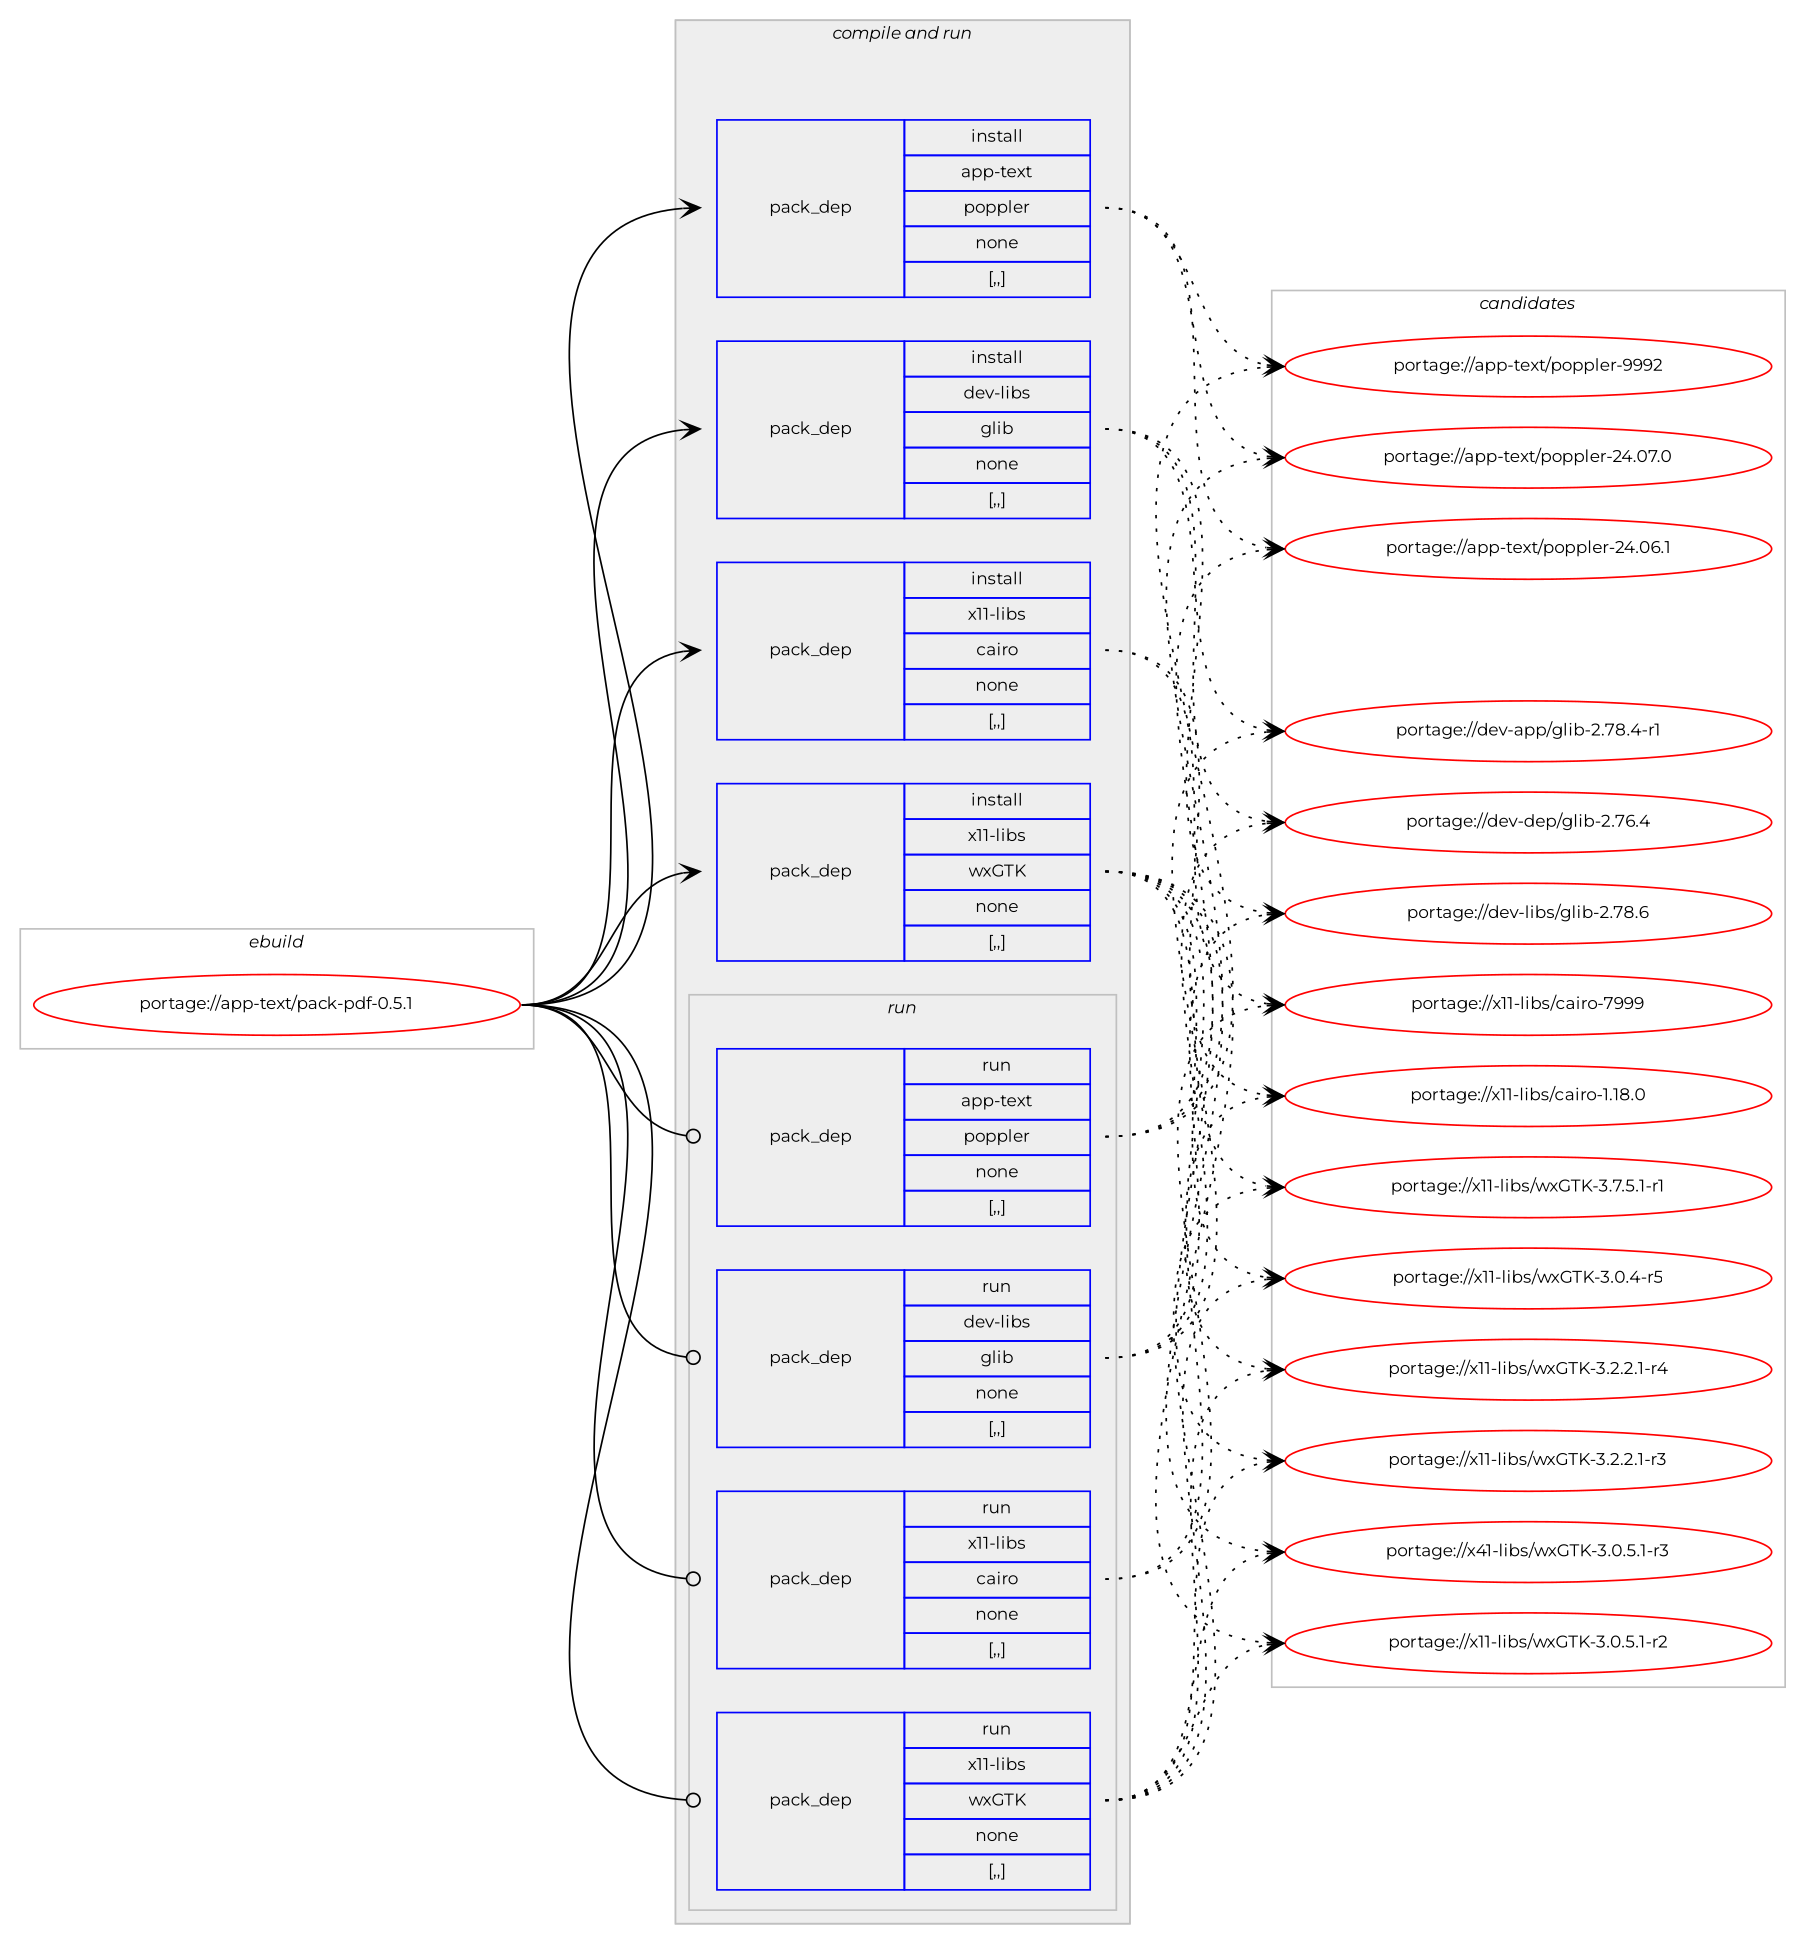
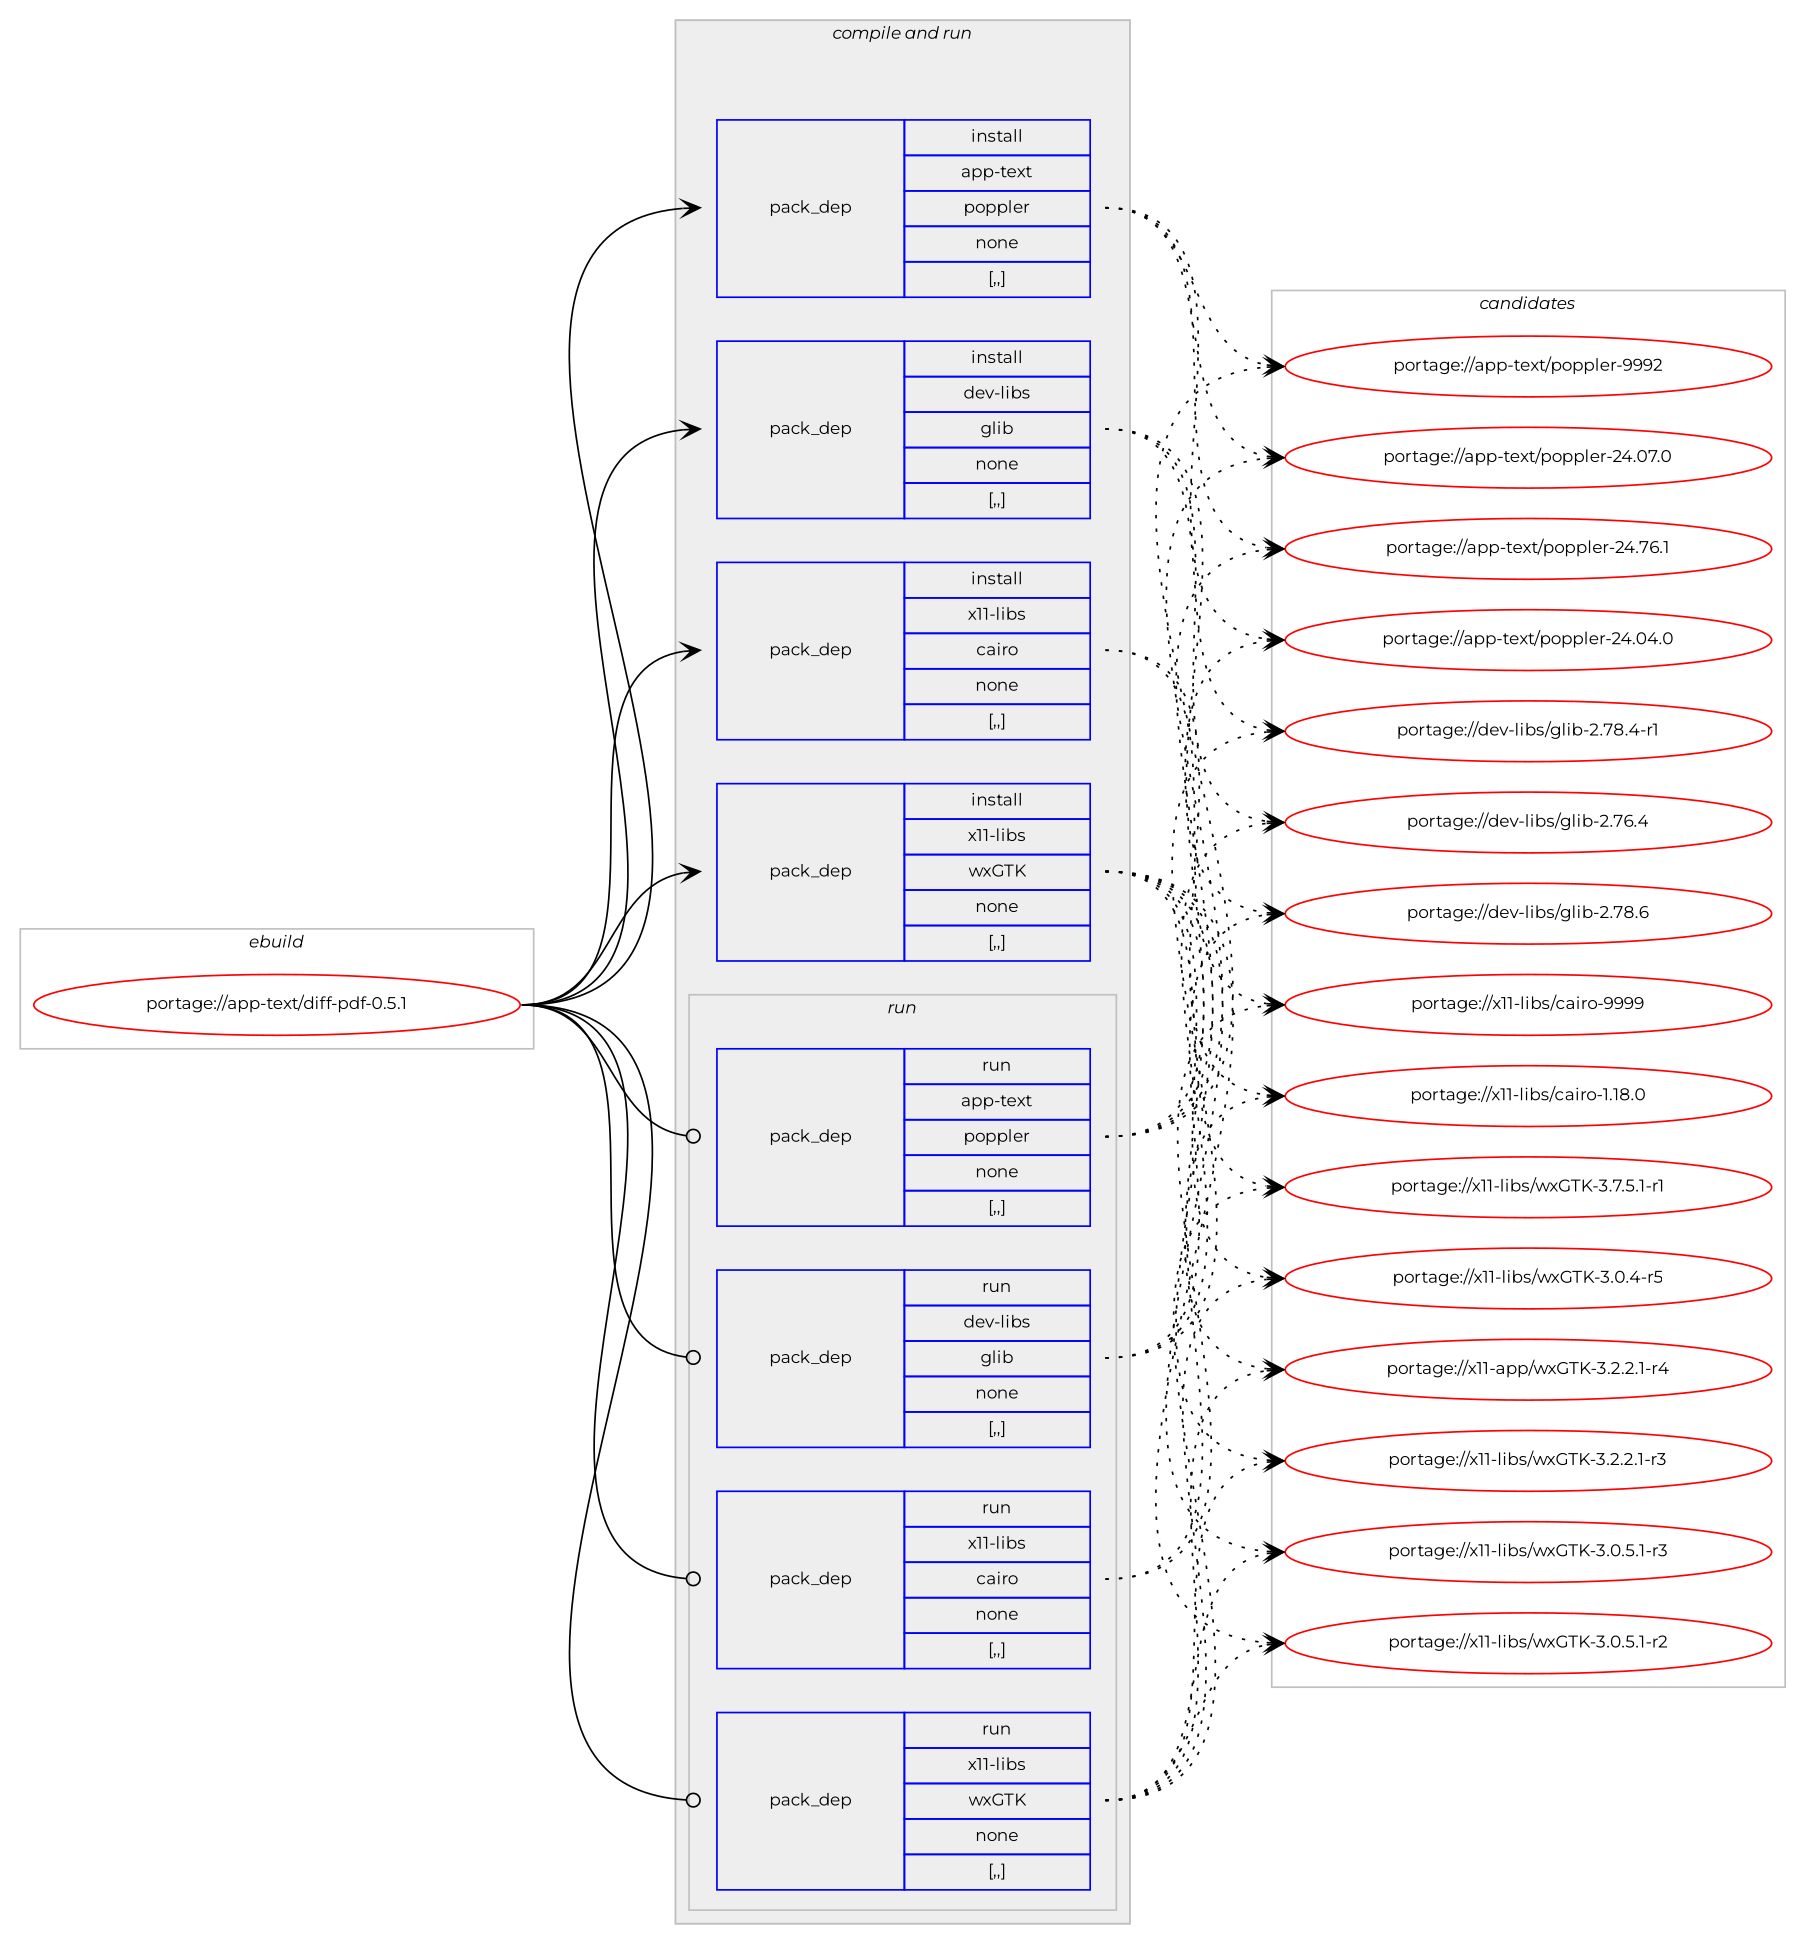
node "portage://app-text/poppler-24.06.1": label "portage://app-text/poppler-24.06.1" -> "portage://app-text/poppler-24.76.1"
node "portage://app-text/poppler-24.04.0": added
node "portage://dev-app/glib-2.78.4-r1": label "portage://dev-app/glib-2.78.4-r1" -> "portage://dev-libs/glib-2.78.4-r1"
node "portage://dev-dep/glib-2.76.4": label "portage://dev-dep/glib-2.76.4" -> "portage://dev-libs/glib-2.76.4"
node "portage://app-text/pack-pdf-0.5.1": label "portage://app-text/pack-pdf-0.5.1" -> "portage://app-text/diff-pdf-0.5.1"
node "portage://x11-libs/cairo-7999": label "portage://x11-libs/cairo-7999" -> "portage://x11-libs/cairo-9999"
node "portage://x11-libs/wxGTK-3.2.2.1-r4": label "portage://x11-libs/wxGTK-3.2.2.1-r4" -> "portage://x11-app/wxGTK-3.2.2.1-r4"
node "portage://x41-libs/wxGTK-3.0.5.1-r3": label "portage://x41-libs/wxGTK-3.0.5.1-r3" -> "portage://x11-libs/wxGTK-3.0.5.1-r3"
